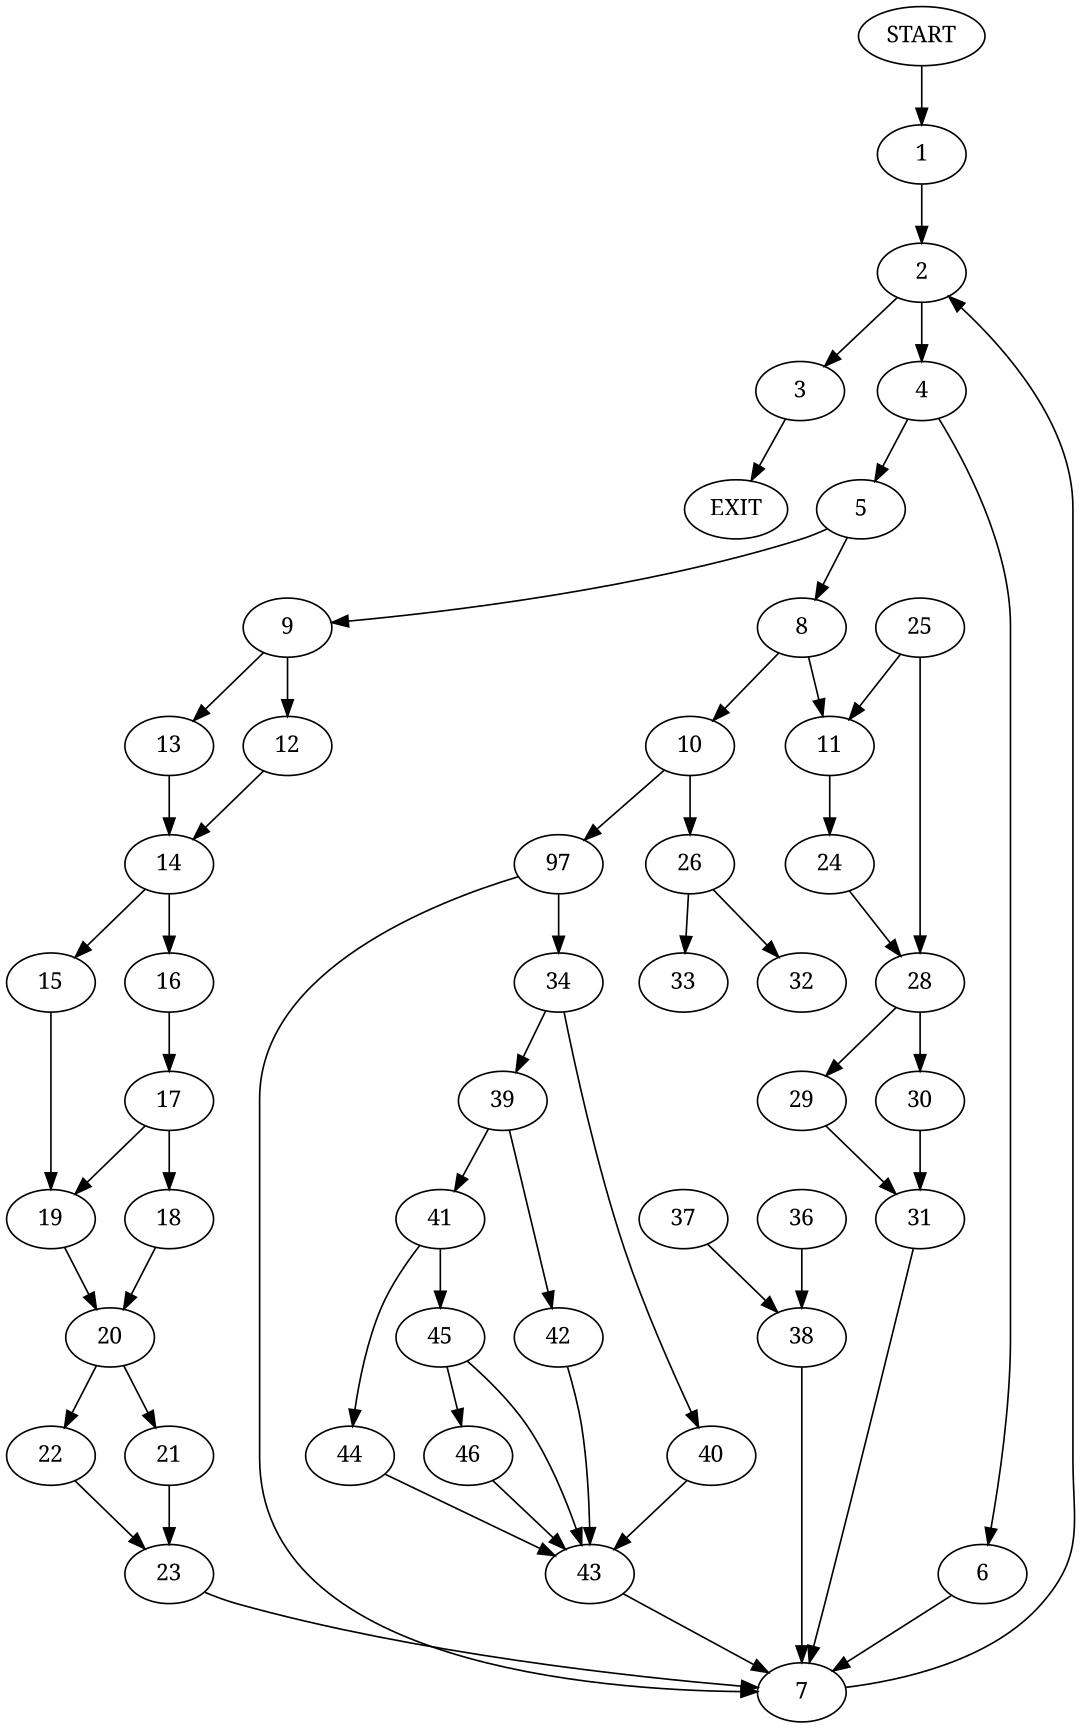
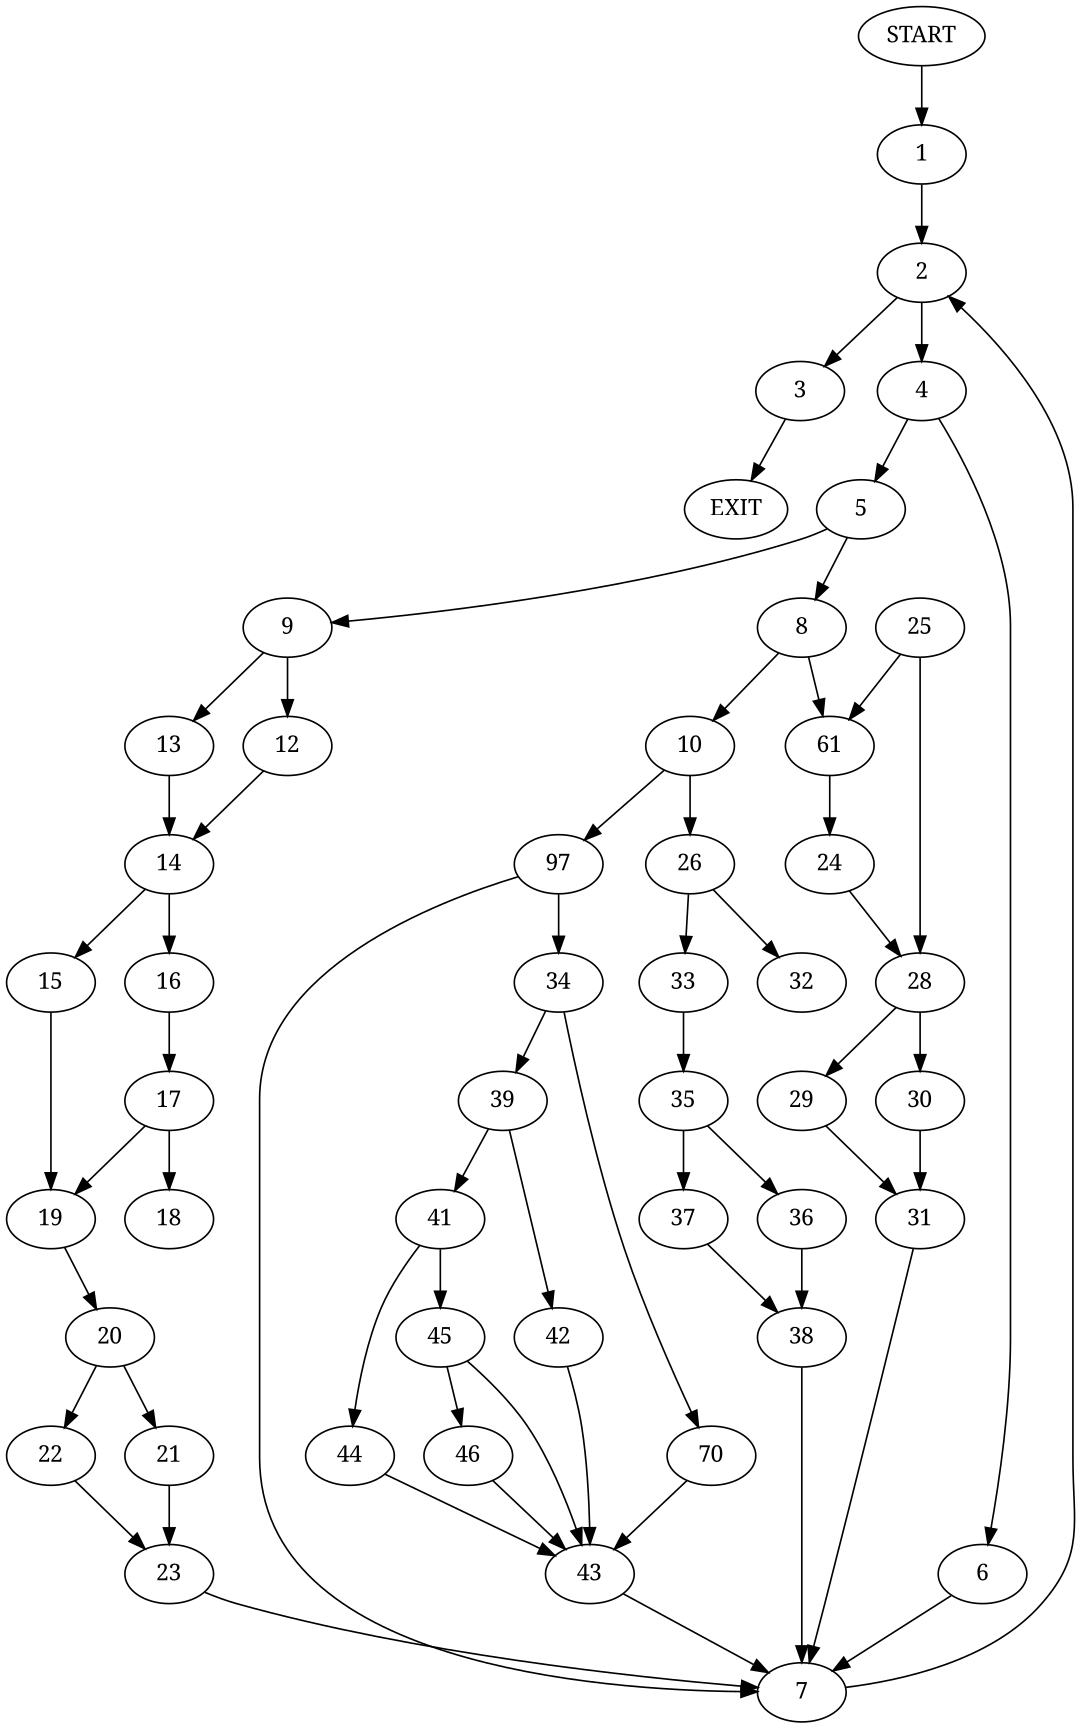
node "11": label "11" -> "61"
node "35": added
edge "18" -> "20": removed
node "40": label "40" -> "70"
